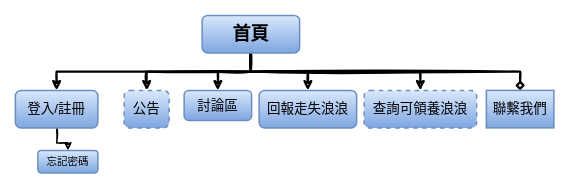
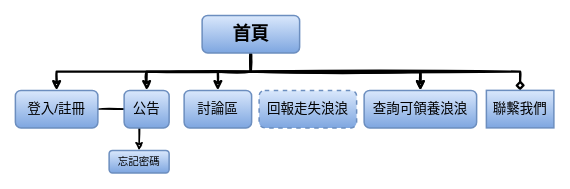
edge "首頁" -> "回報走失浪浪": now "首頁" -> "查詢可領養浪浪"
node "討論區": size 68x30 -> 68x38
node "公告": style dashed -> solid
node "回報走失浪浪": style solid -> dashed
node "查詢可領養浪浪": style dashed -> solid
node "忘記密碼": moved (68, 162) -> (139, 162)
